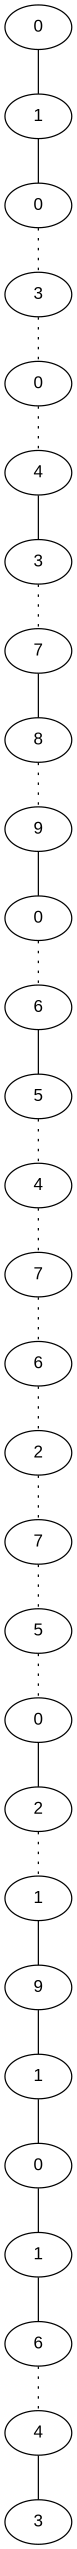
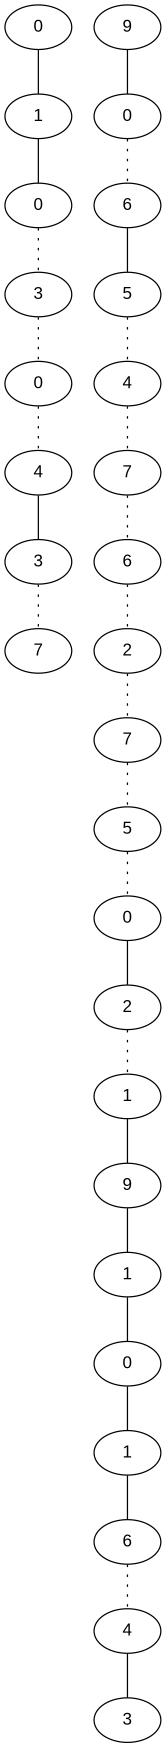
node "8": removed
